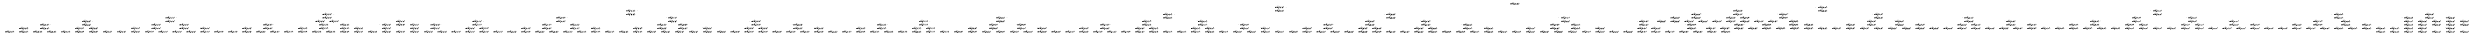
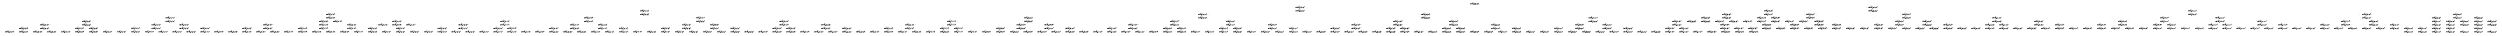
node "Node{data=[4041, 4041]}": added
node "Node{data=[4063, 4063]}": added
